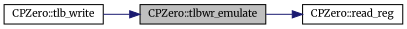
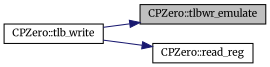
edge "CPZero::tlbwr_emulate" -> "CPZero::read_reg": now "CPZero::tlb_write" -> "CPZero::read_reg"
